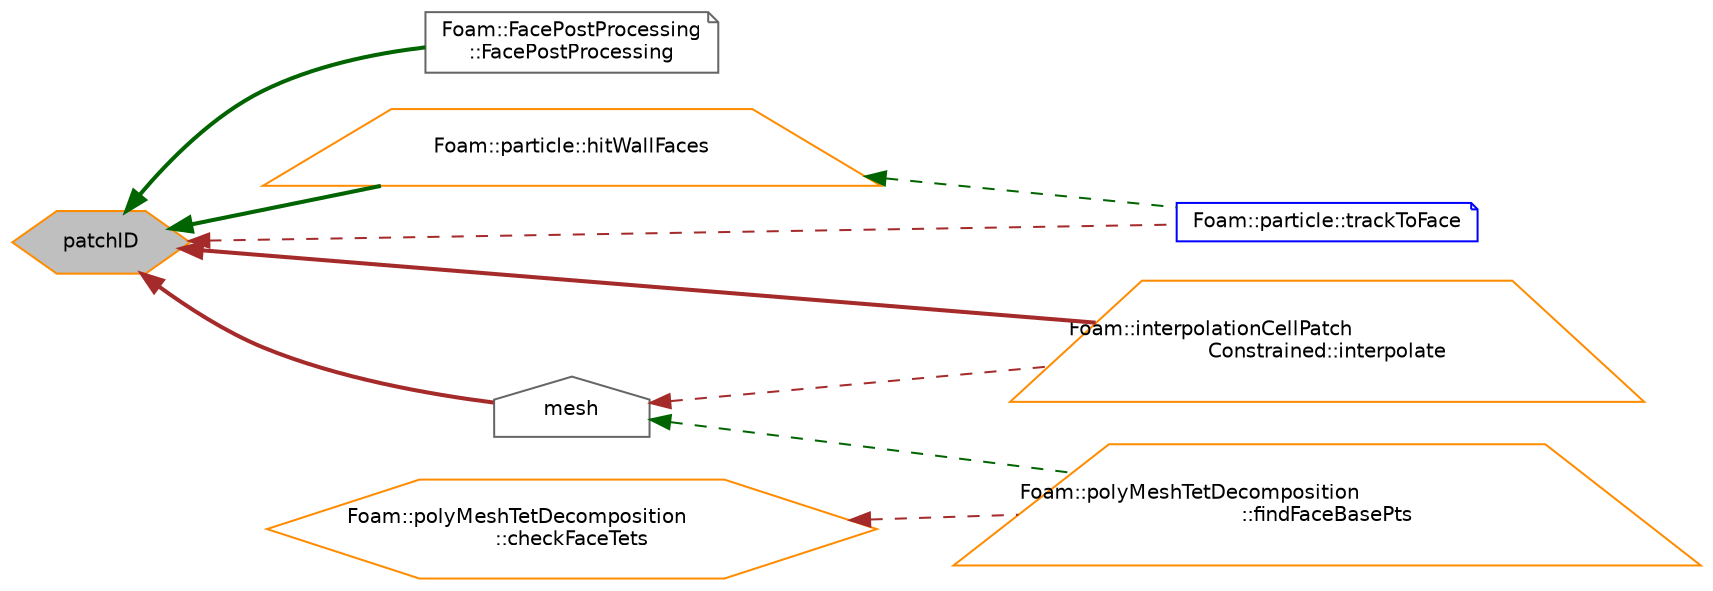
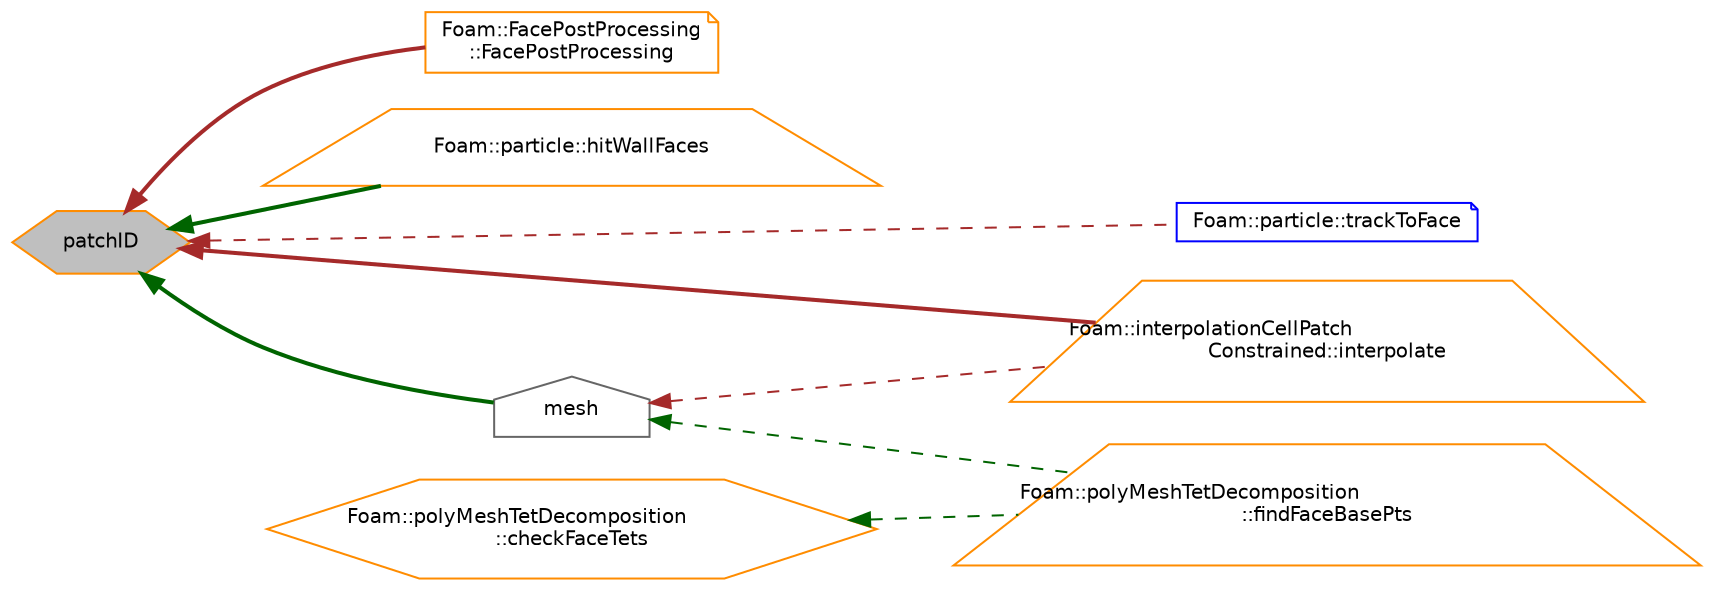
node "Foam::FacePostProcessing ::FacePostProcessing": color gray40 -> darkorange
edge "Foam::FacePostProcessing ::FacePostProcessing" -> "patchID": color darkgreen -> brown
edge "Foam::particle::trackToFace" -> "Foam::particle::hitWallFaces": removed
edge "mesh" -> "patchID": color brown -> darkgreen
edge "Foam::polyMeshTetDecomposition ::findFaceBasePts" -> "Foam::polyMeshTetDecomposition ::checkFaceTets": color brown -> darkgreen
